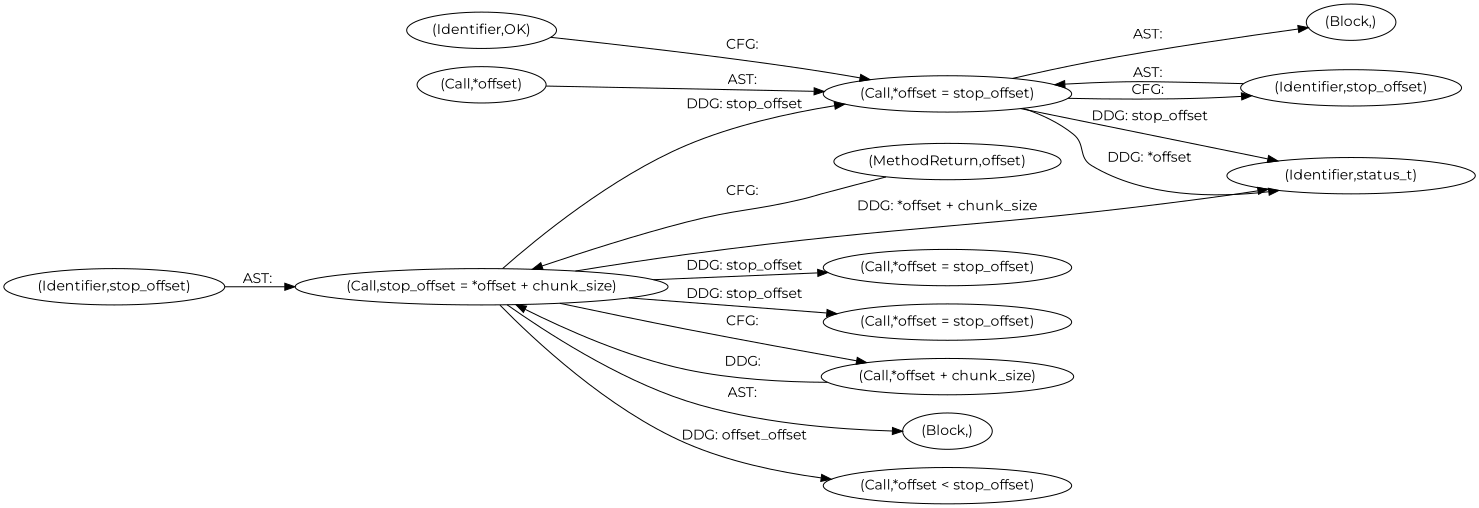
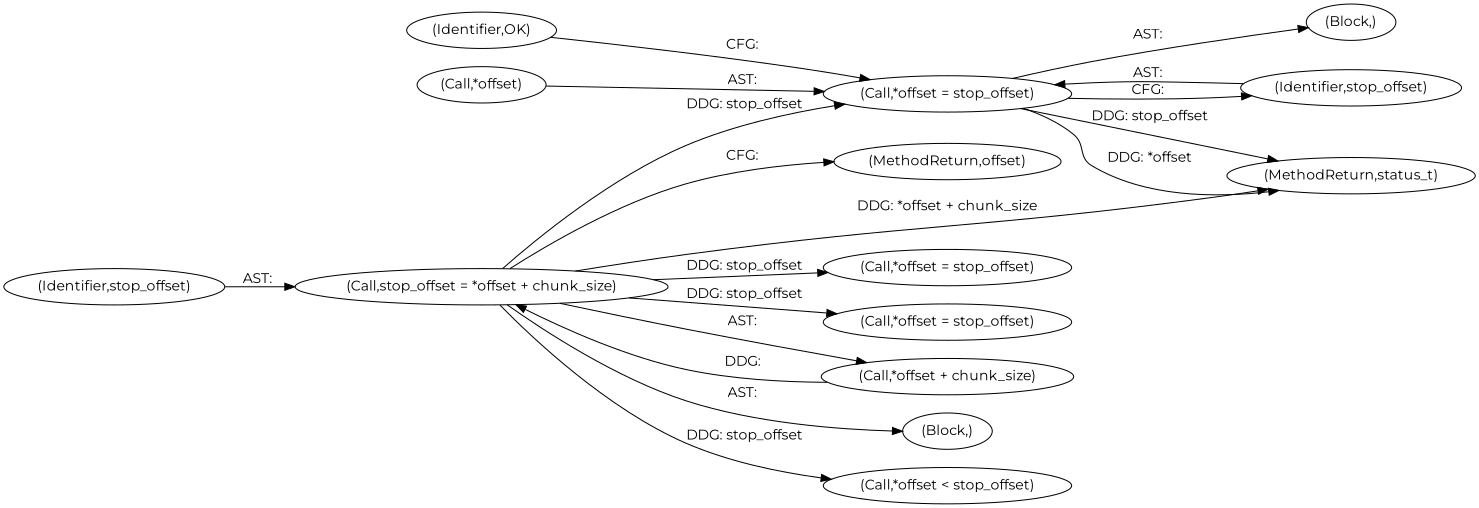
node "(Identifier,status_t)": label "(Identifier,status_t)" -> "(MethodReturn,status_t)"
edge "(MethodReturn,offset)" -> "(Call,stop_offset = *offset + chunk_size)": reversed
edge "(Call,stop_offset = *offset + chunk_size)" -> "(Call,*offset + chunk_size)": label "CFG: " -> "AST: "
edge "(Call,stop_offset = *offset + chunk_size)" -> "(Call,*offset < stop_offset)": label "DDG: offset_offset" -> "DDG: stop_offset"
